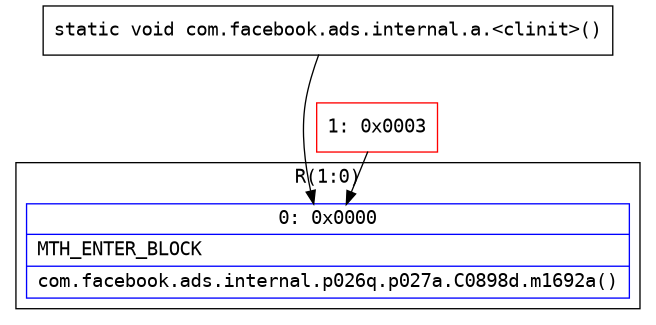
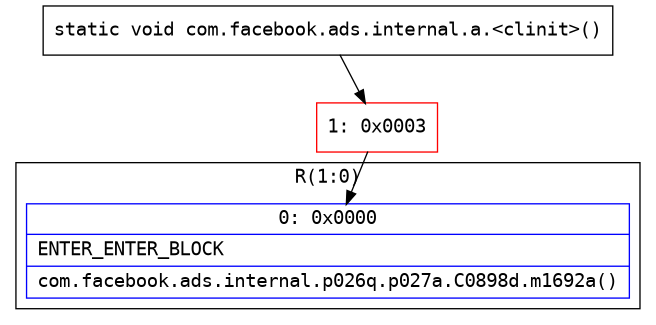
edge "static void com.facebook.ads.internal.a.<clinit>()" -> "0: 0x0000": now "static void com.facebook.ads.internal.a.<clinit>()" -> "1: 0x0003"
node "0: 0x0000": text "MTH_ENTER_BLOCK" -> "ENTER_ENTER_BLOCK"
